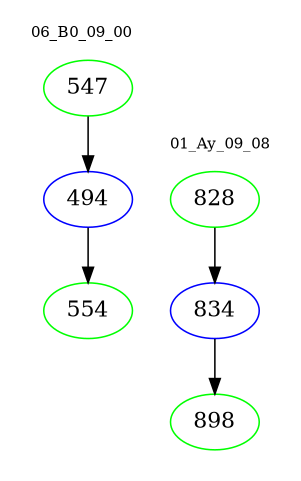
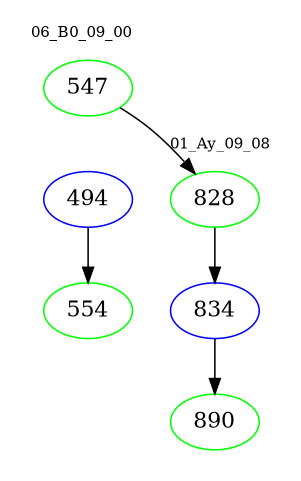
edge "547" -> "494": now "547" -> "828"
node "898": label "898" -> "890"
